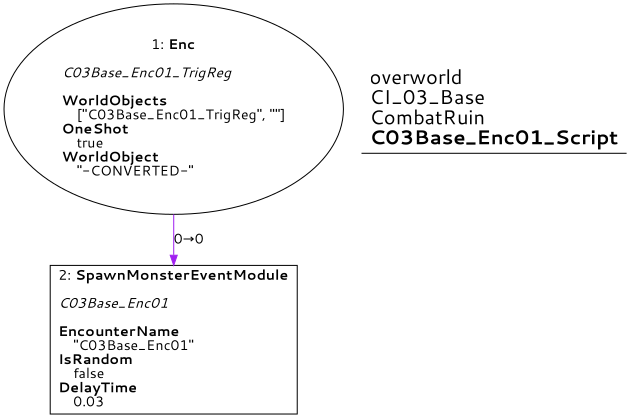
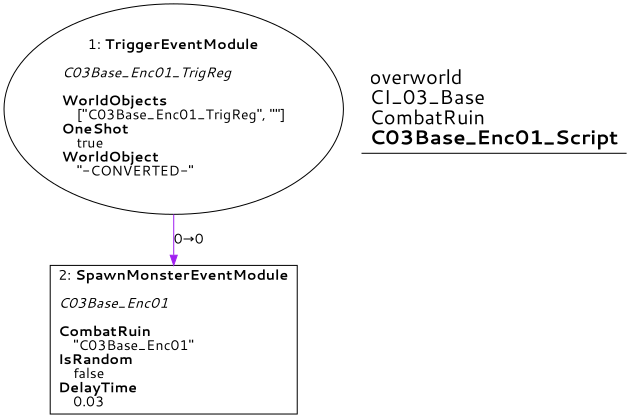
node "1:": text "Enc" -> "TriggerEventModule"
node "2:": text "EncounterName" -> "CombatRuin"
